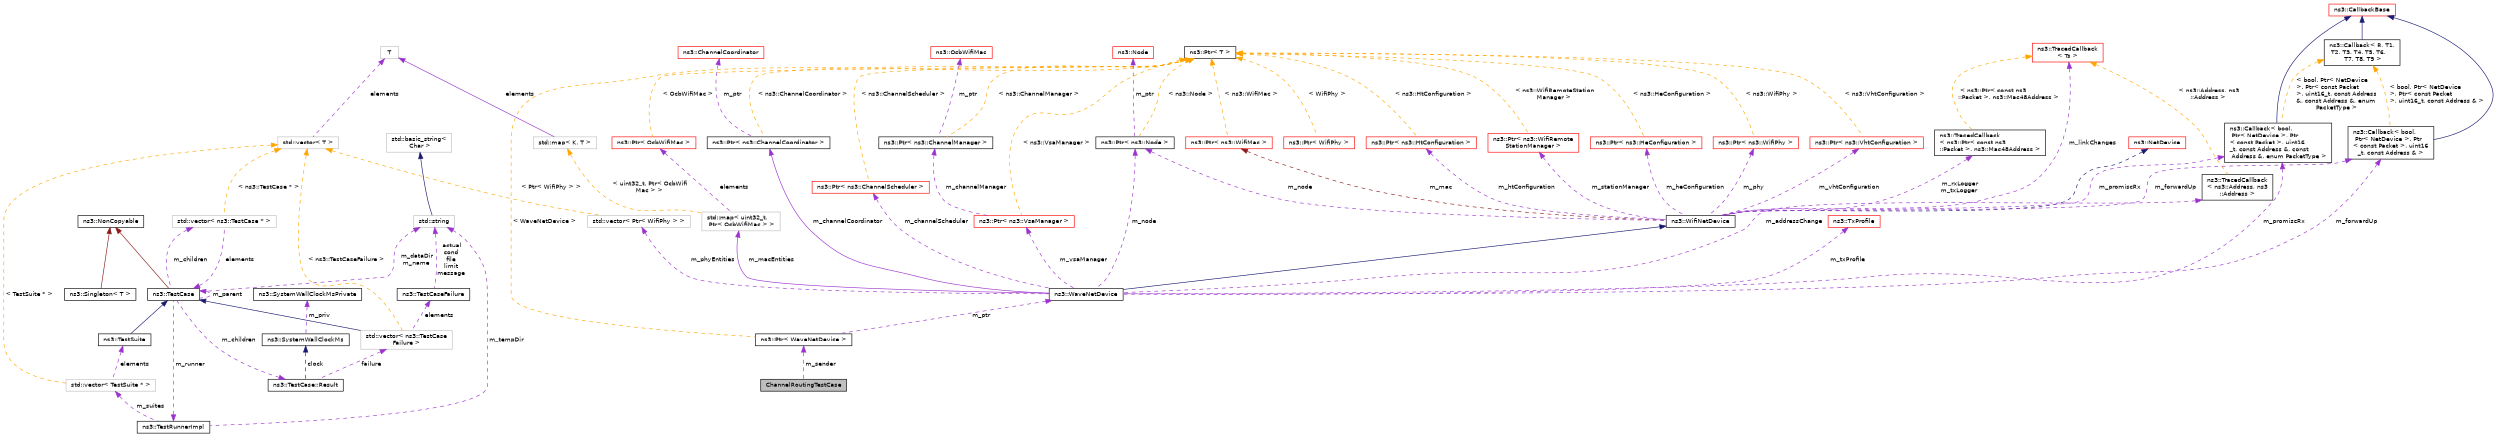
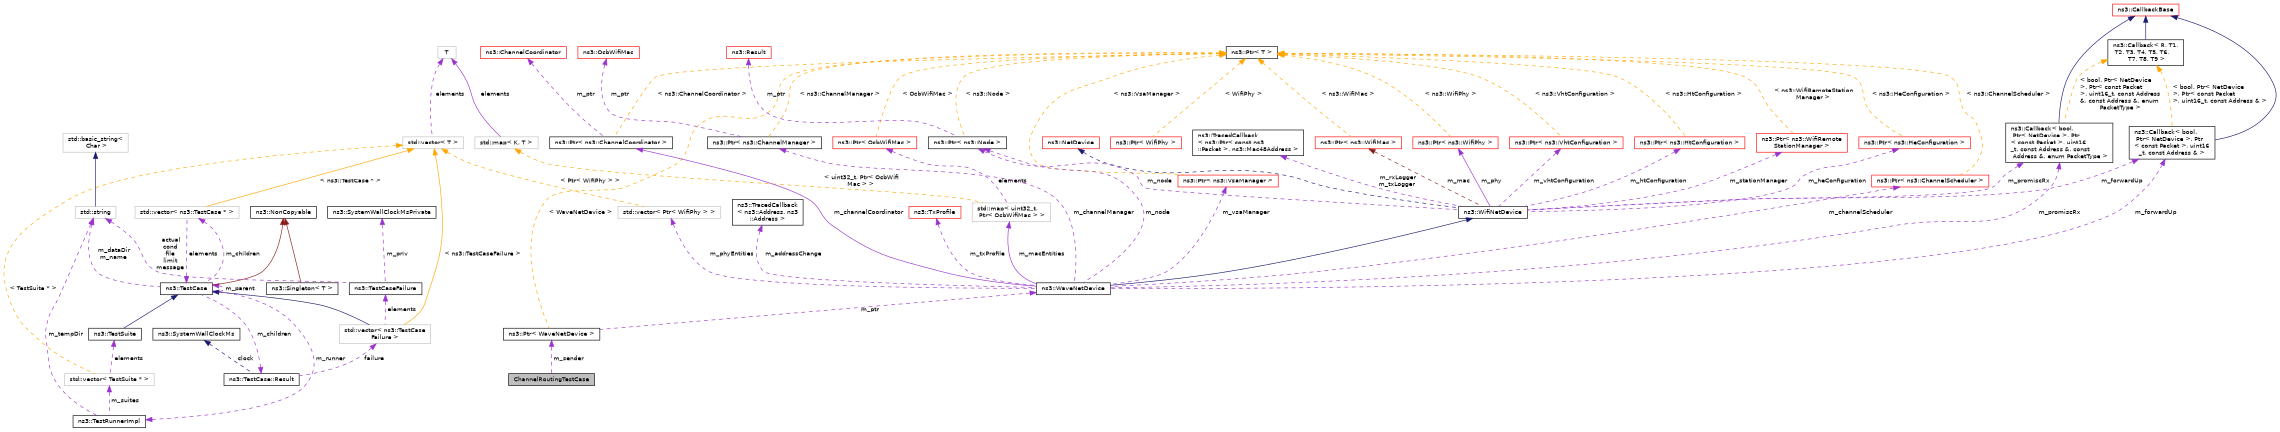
node "ns3::Node": label "ns3::Node" -> "ns3::Result"
node "ns3::TracedCallback < Ts >": removed
edge "std::vector< ns3::TestCase * >" -> "std::vector< T >": style dashed -> solid
edge "ns3::WifiNetDevice" -> "ns3::Ptr< ns3::WifiPhy >": style dashed -> solid
edge "ns3::Ptr< ns3::VsaManager >" -> "ns3::Ptr< ns3::ChannelManager >": now "ns3::WaveNetDevice" -> "ns3::Ptr< ns3::ChannelManager >"
edge "std::vector< ns3::TestCase Failure >" -> "std::vector< T >": style dashed -> solid
edge "ns3::SystemWallClockMs" -> "ns3::SystemWallClockMsPrivate": now "ns3::TestCaseFailure" -> "ns3::SystemWallClockMsPrivate"
